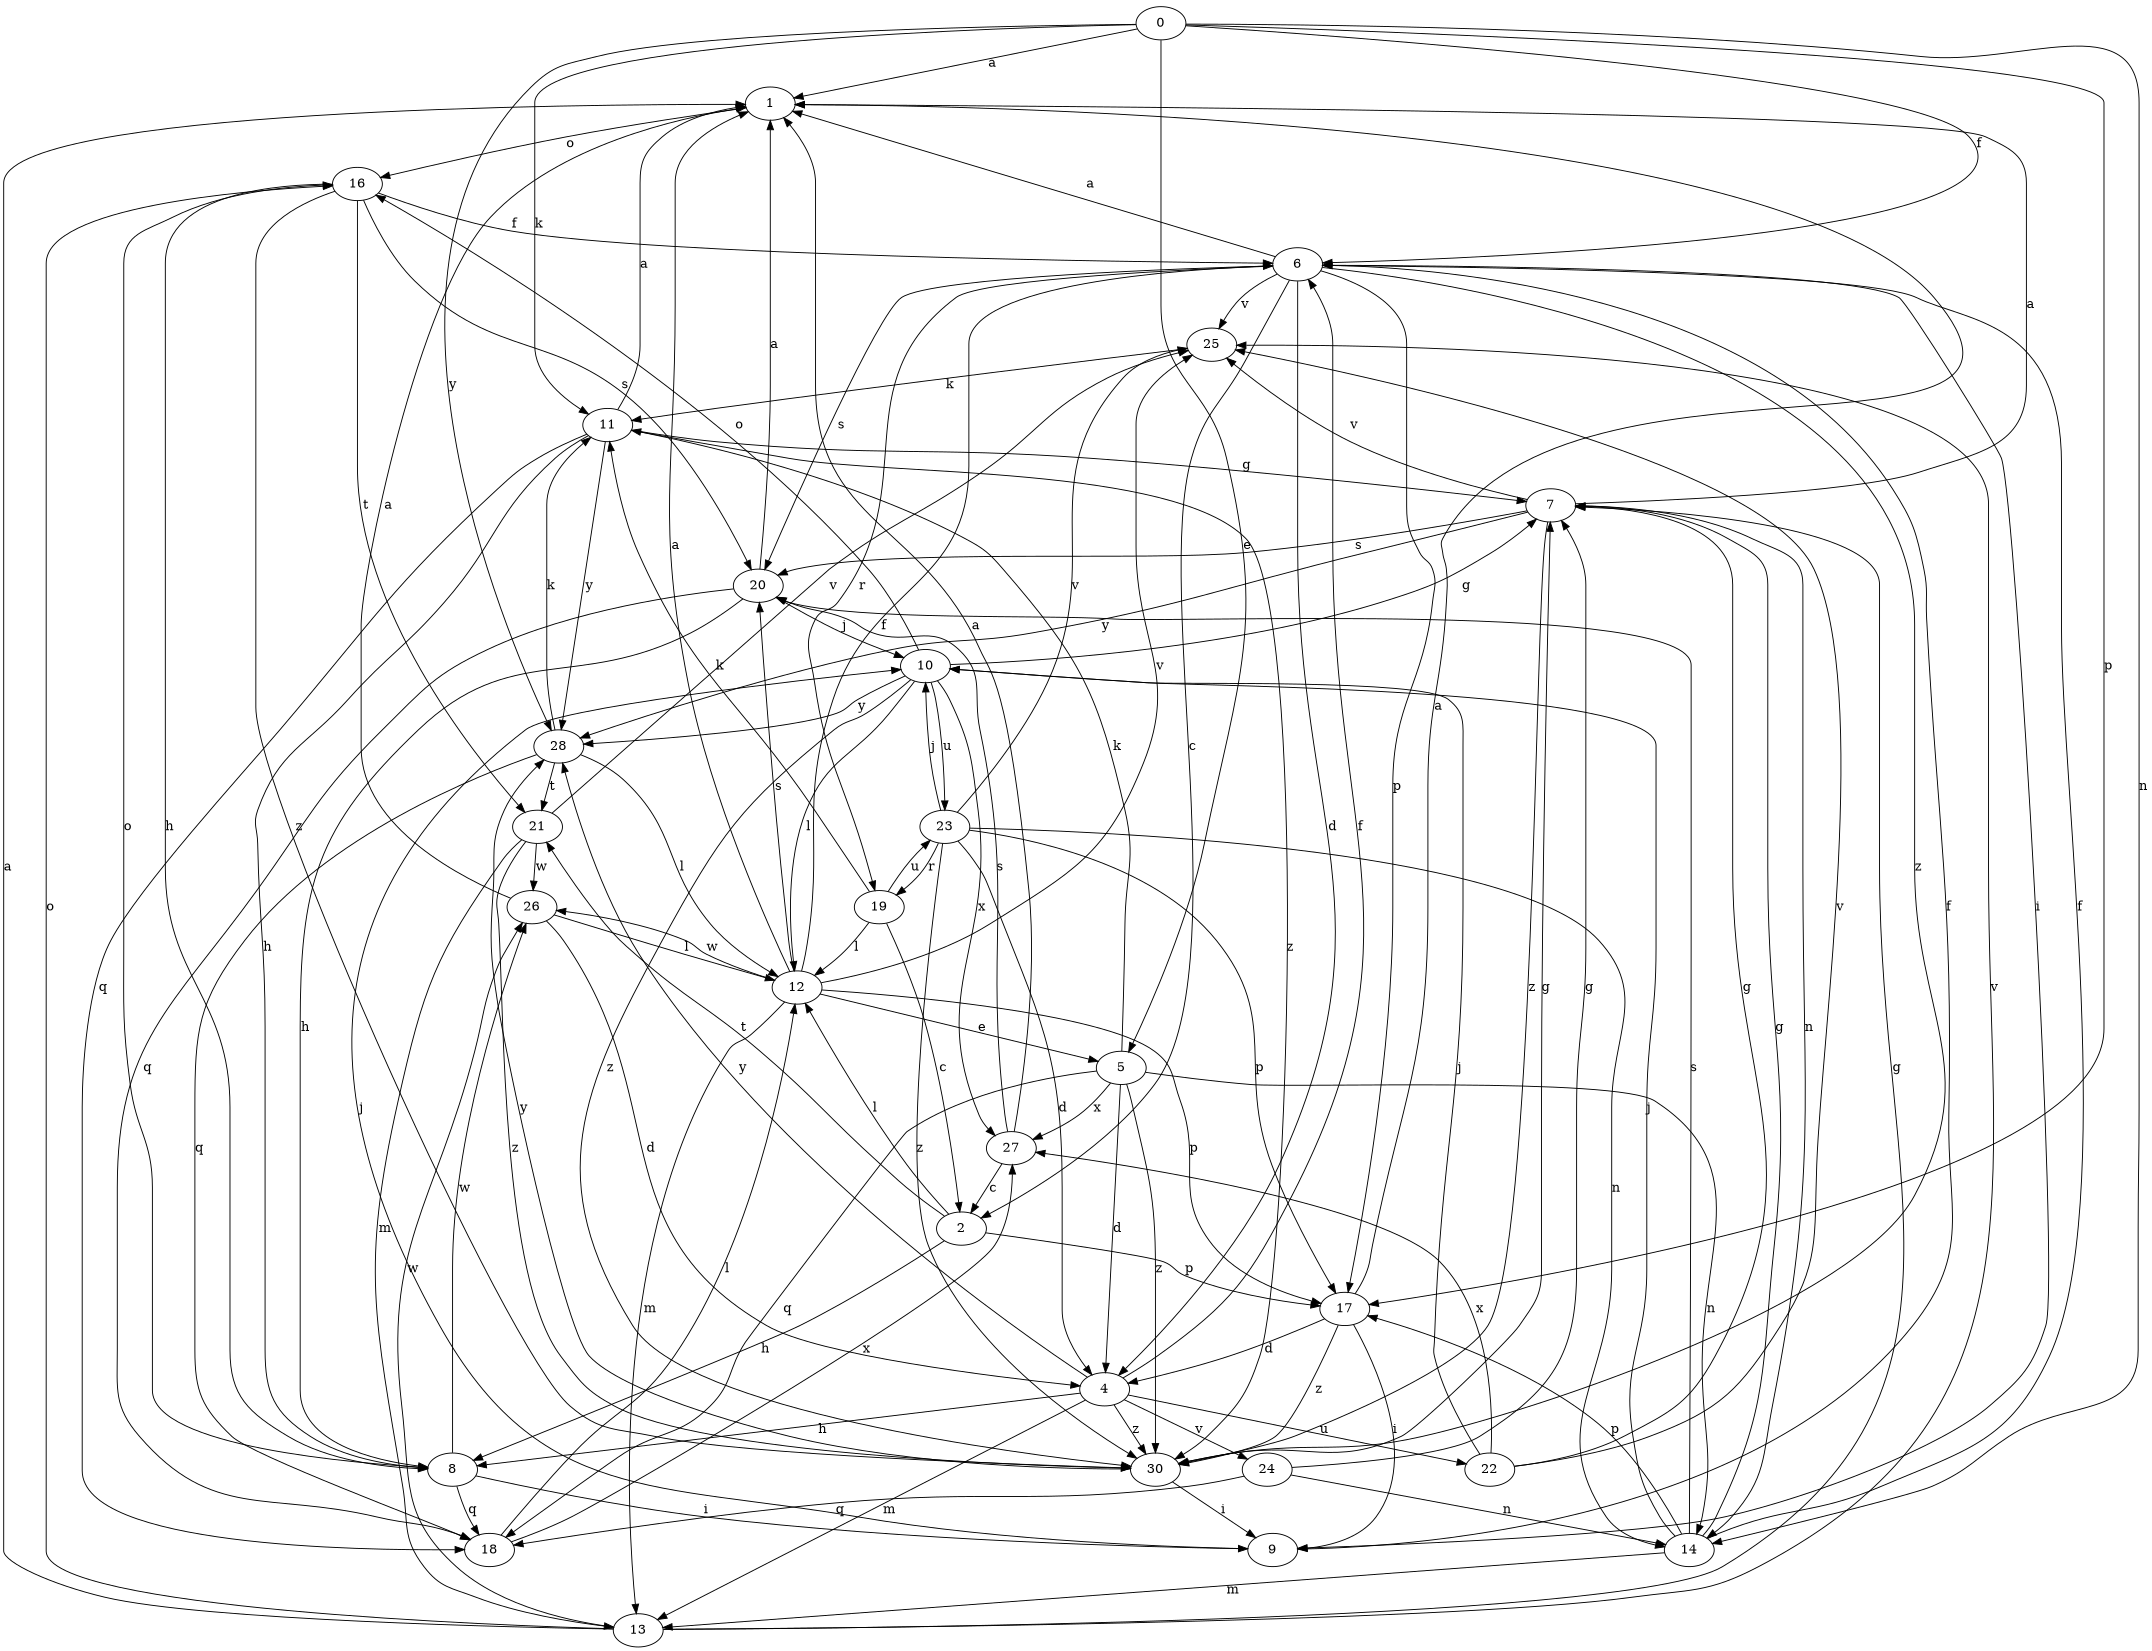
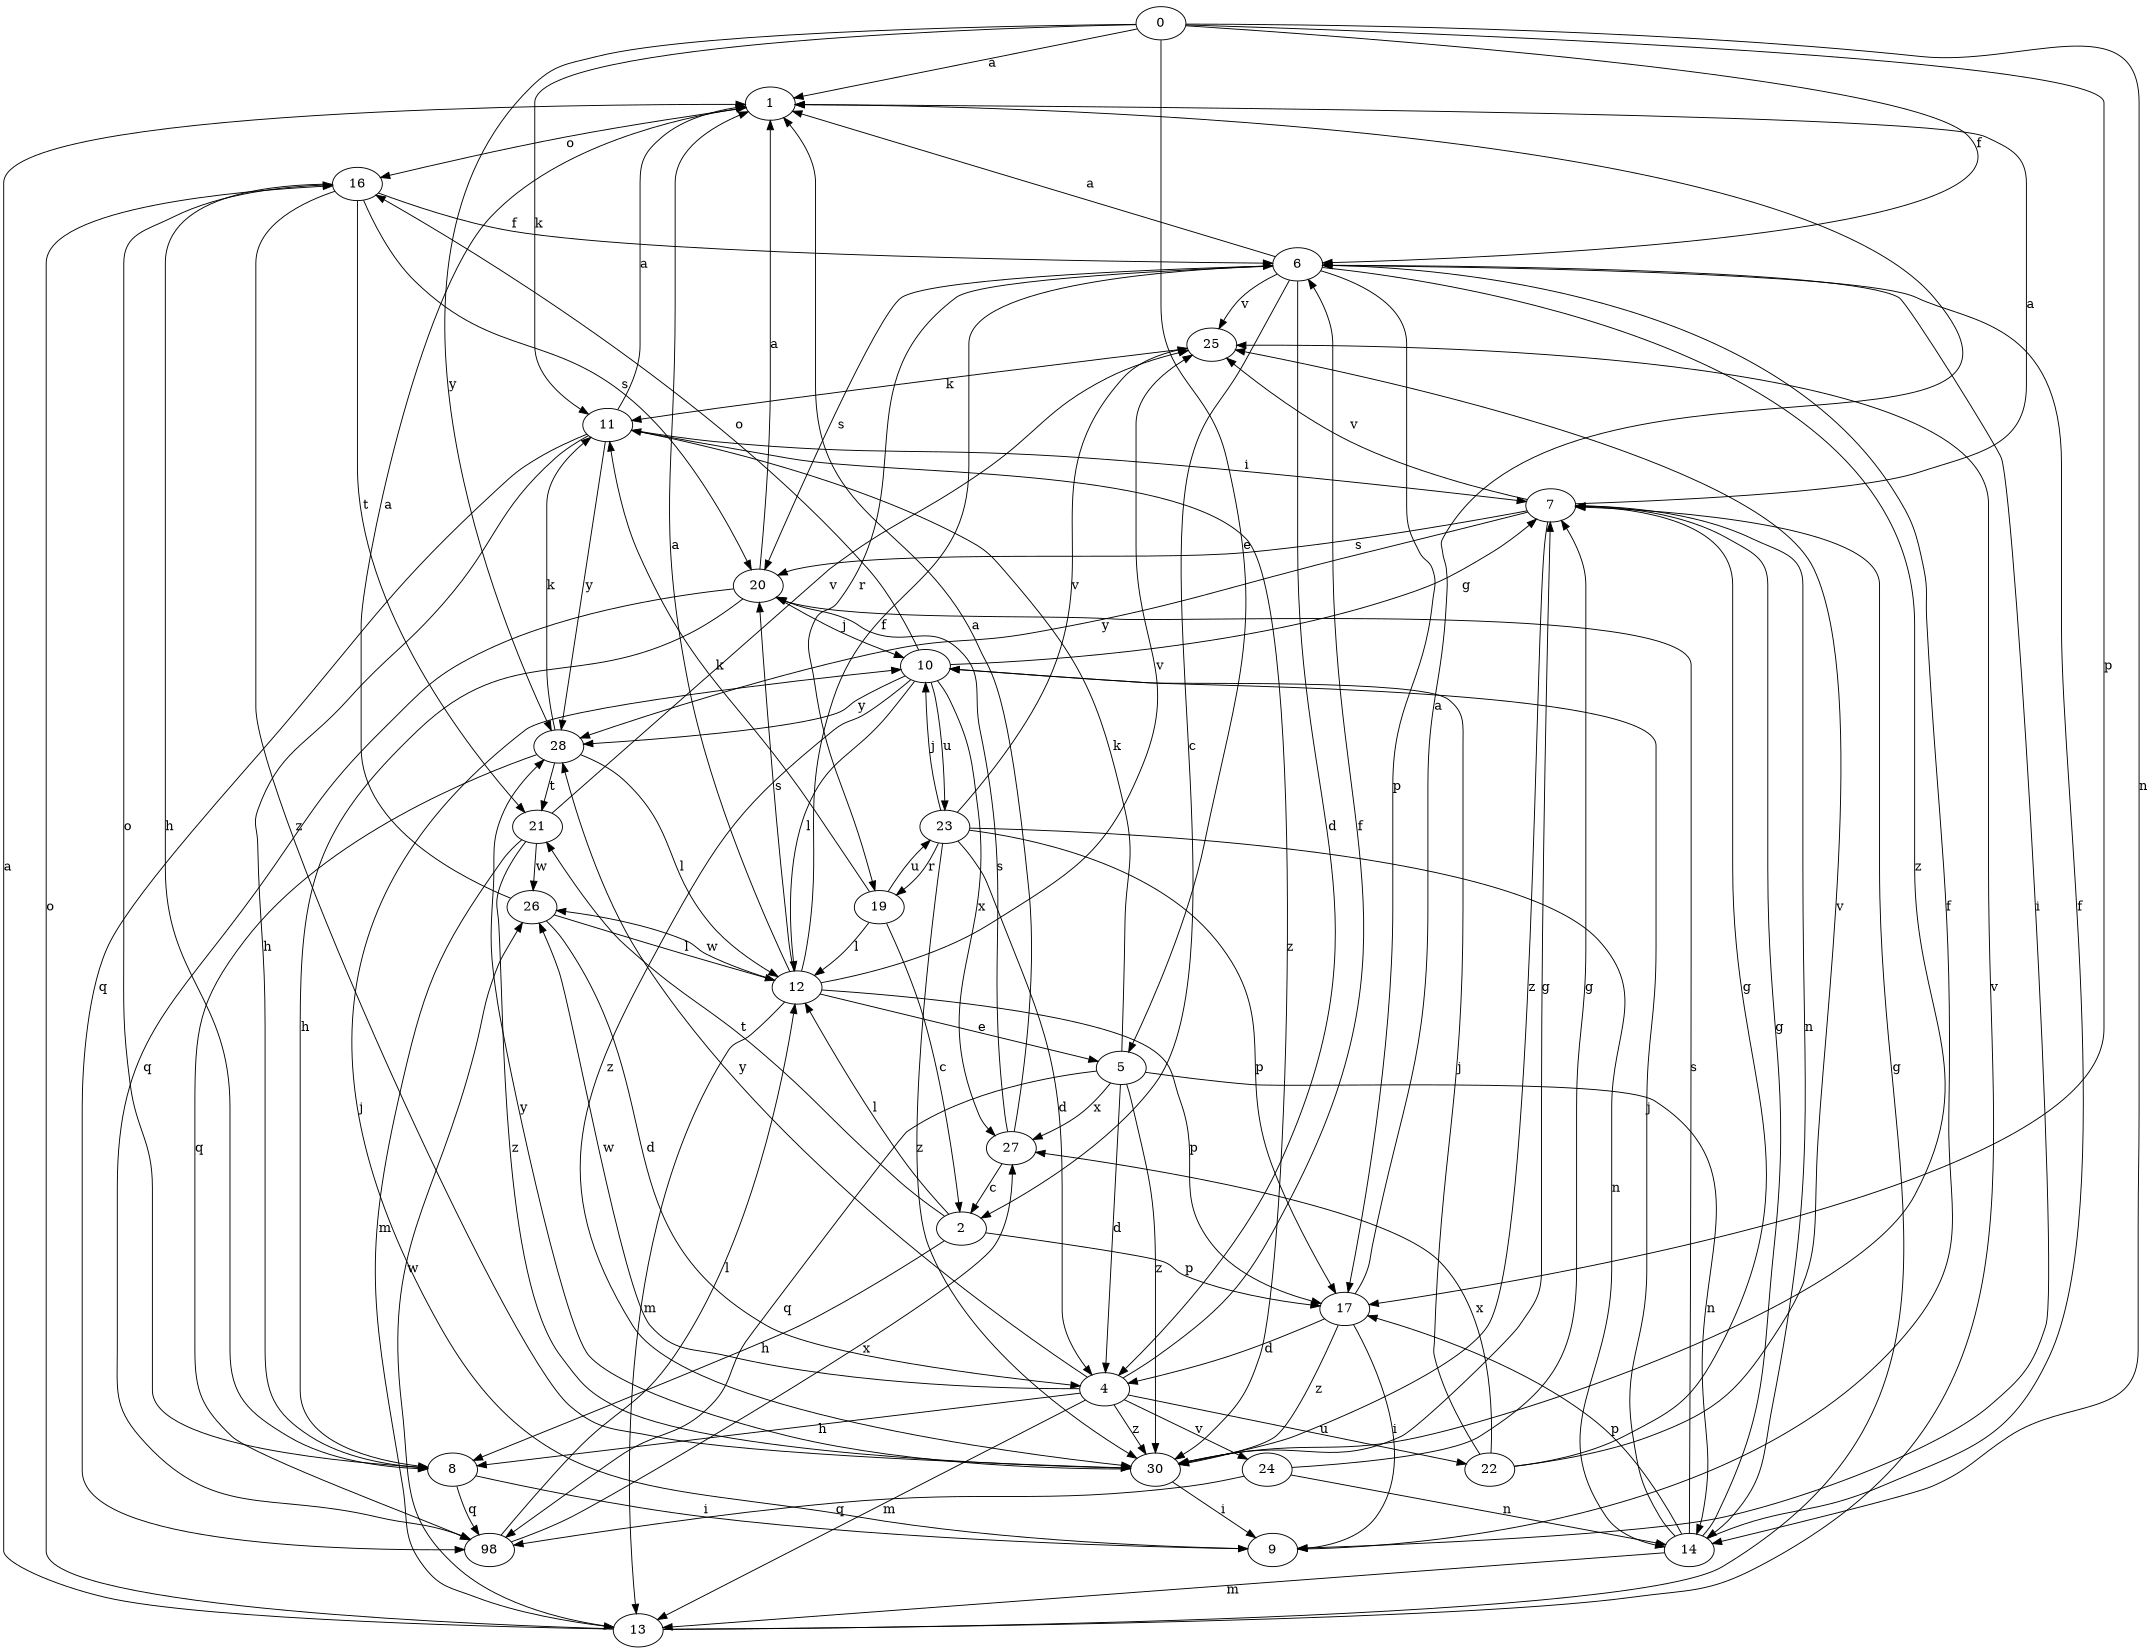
edge "11" -> "7": label "g" -> "i"
edge "8" -> "26": now "4" -> "26"
node "18": label "18" -> "98"
